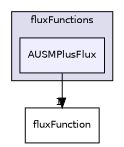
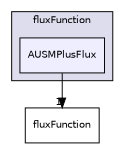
cluster "fluxFunctions": label "fluxFunctions" -> "fluxFunction"
